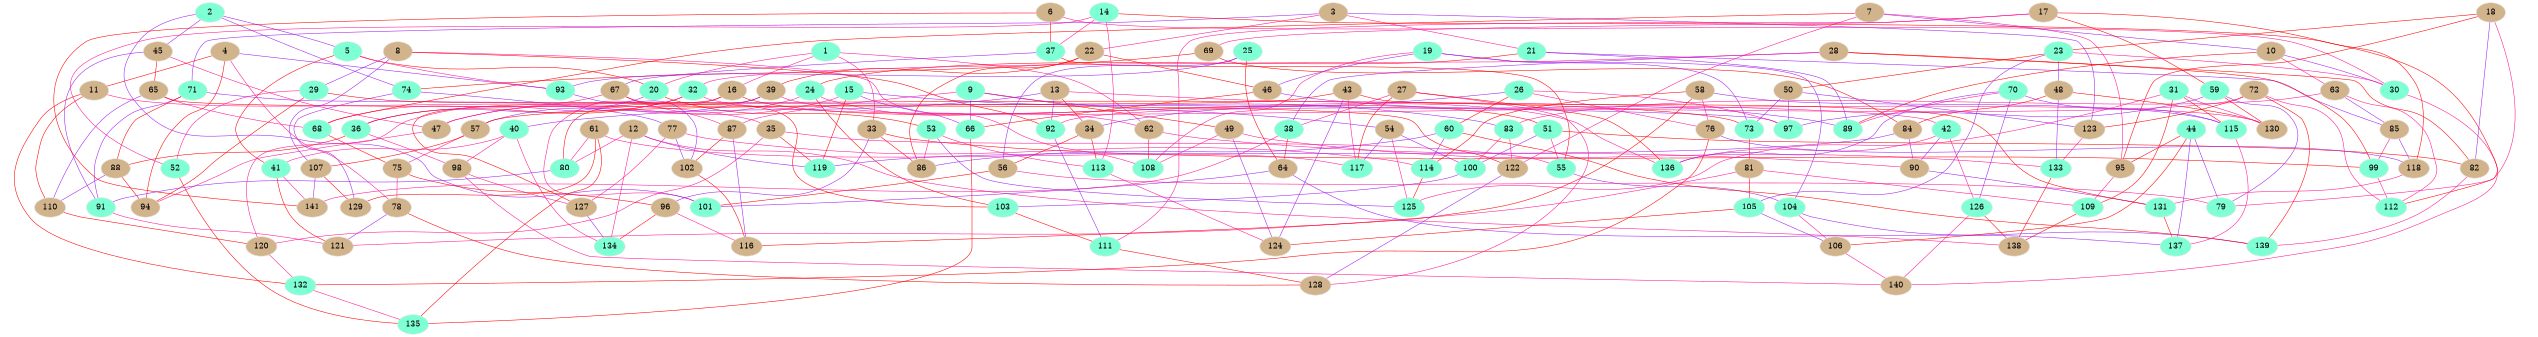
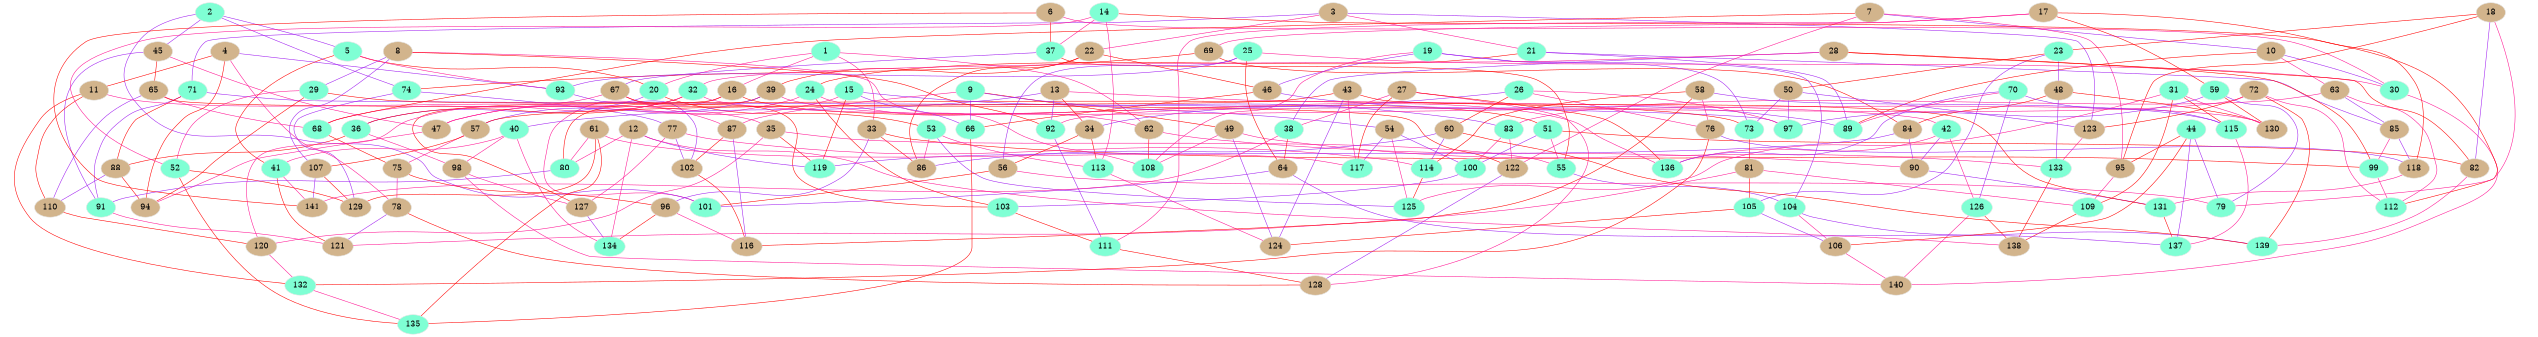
edge "23" -- "30": now "25" -- "30"
node "60": fillcolor aquamarine -> tan
edge "52" -- "129": added
